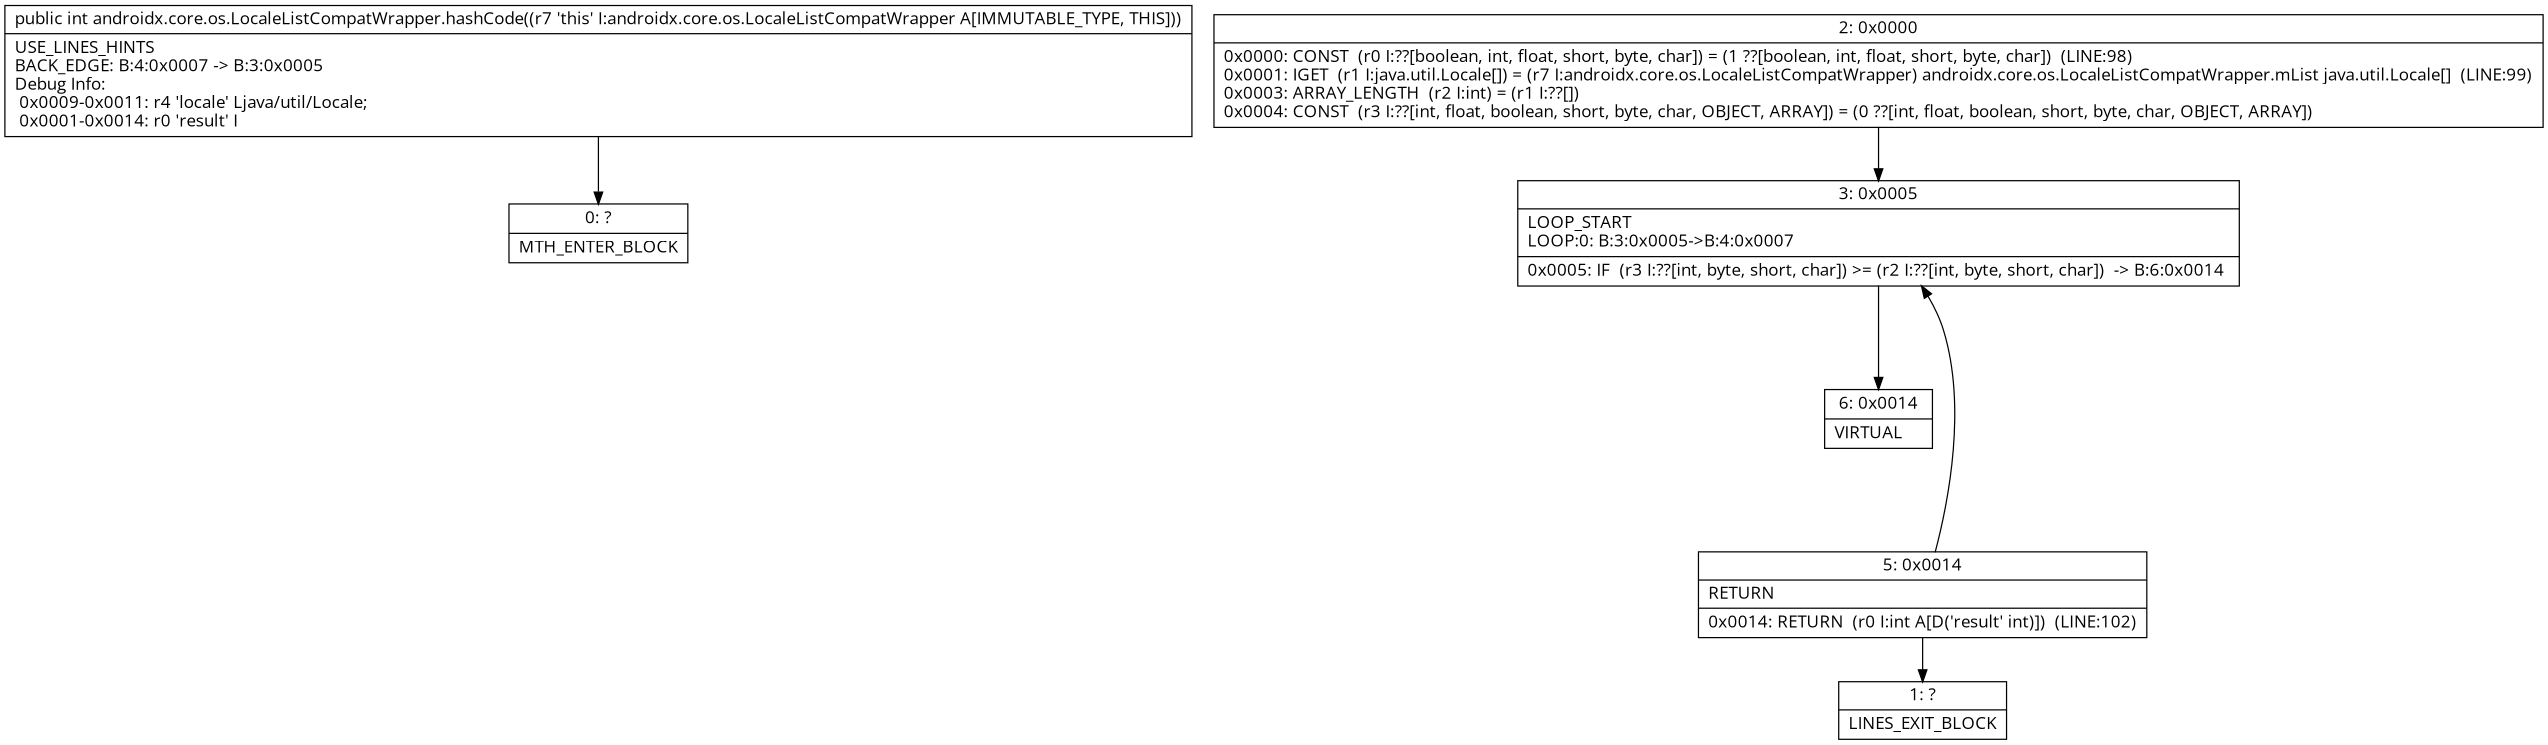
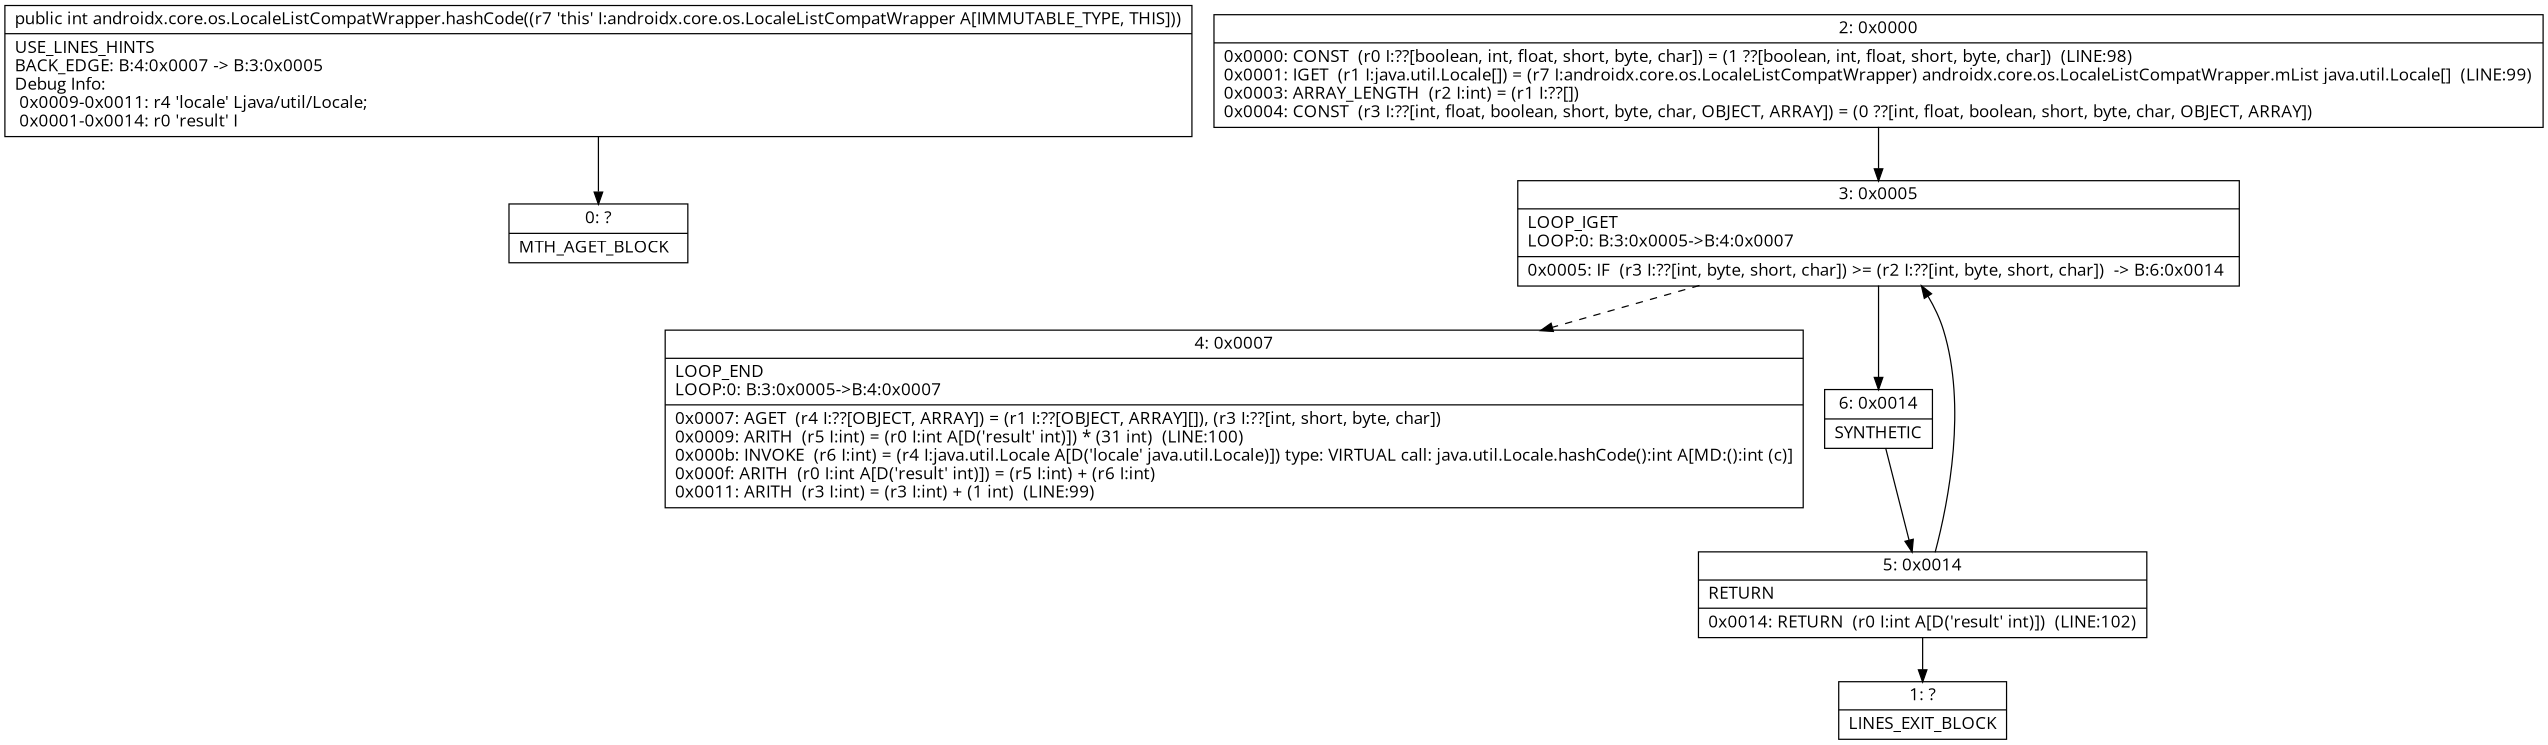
node "3: 0x0005": text "LOOP_START" -> "LOOP_IGET"
node "0: ?": text "MTH_ENTER_BLOCK" -> "MTH_AGET_BLOCK"
node "4: 0x0007": added
node "6: 0x0014": text "VIRTUAL" -> "SYNTHETIC"
edge "6: 0x0014" -> "5: 0x0014": added
